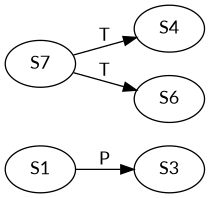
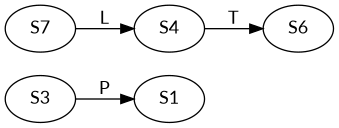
edge "S7" -> "S4": label "T" -> "L"
edge "S7" -> "S6": now "S4" -> "S6"
edge "S1" -> "S3": reversed
